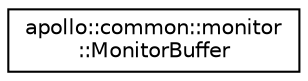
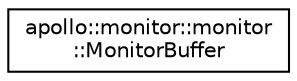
node "apollo::common::monitor ::MonitorBuffer": label "apollo::common::monitor ::MonitorBuffer" -> "apollo::monitor::monitor ::MonitorBuffer"
